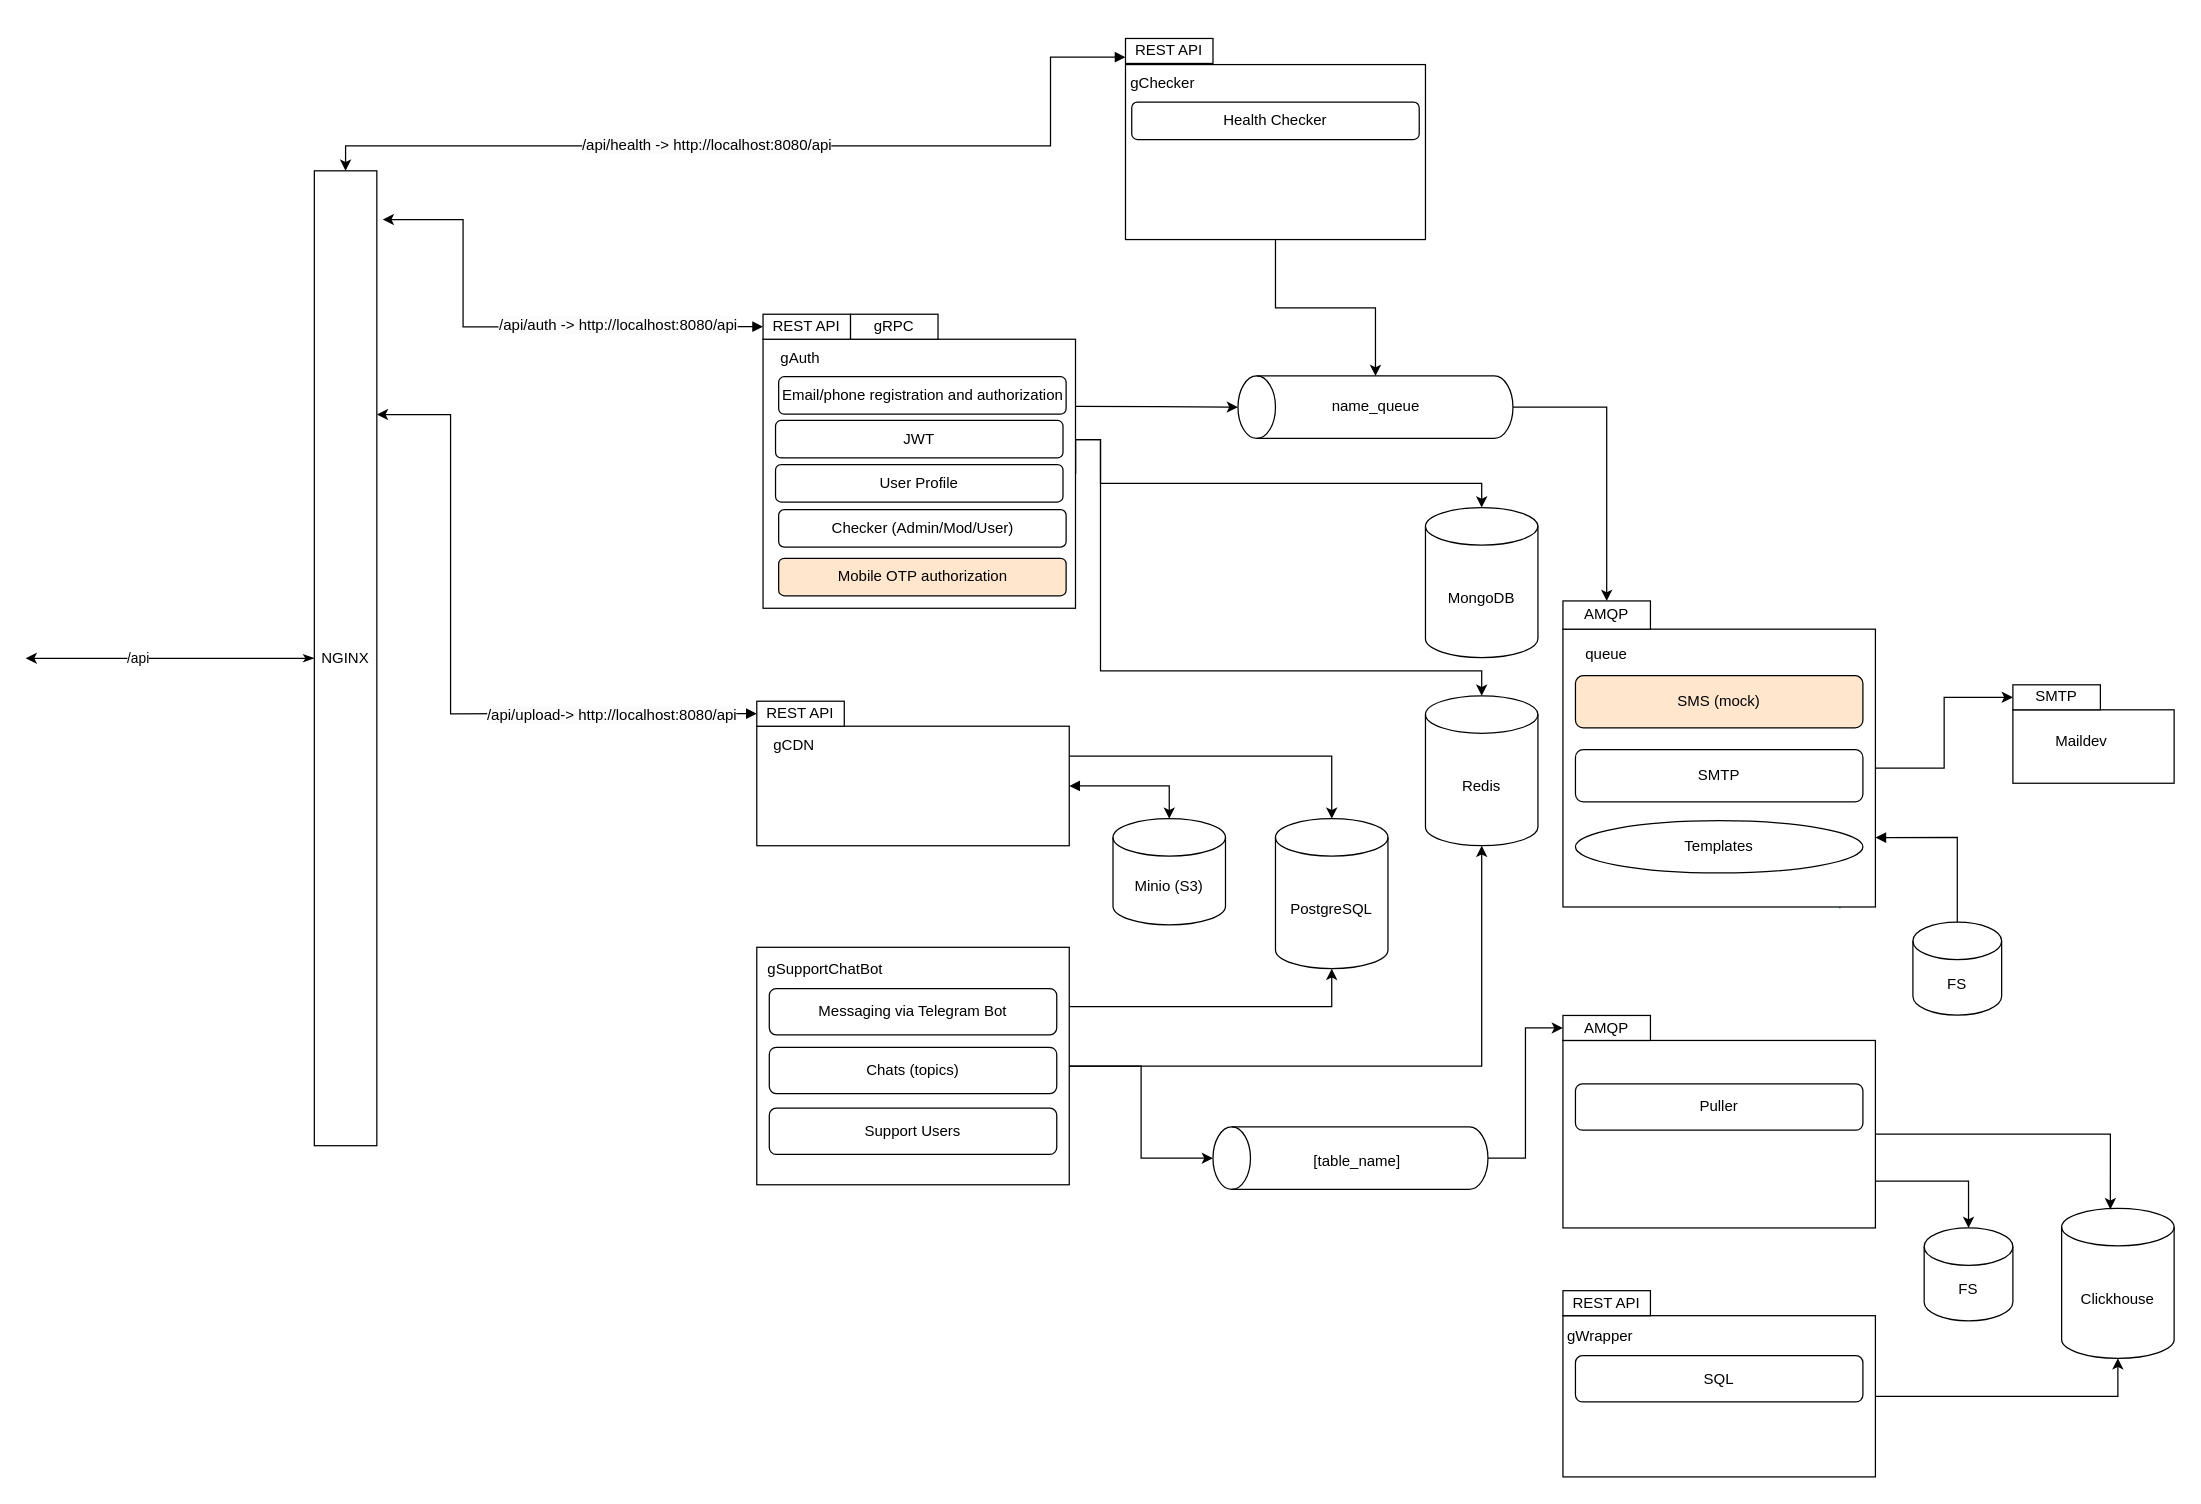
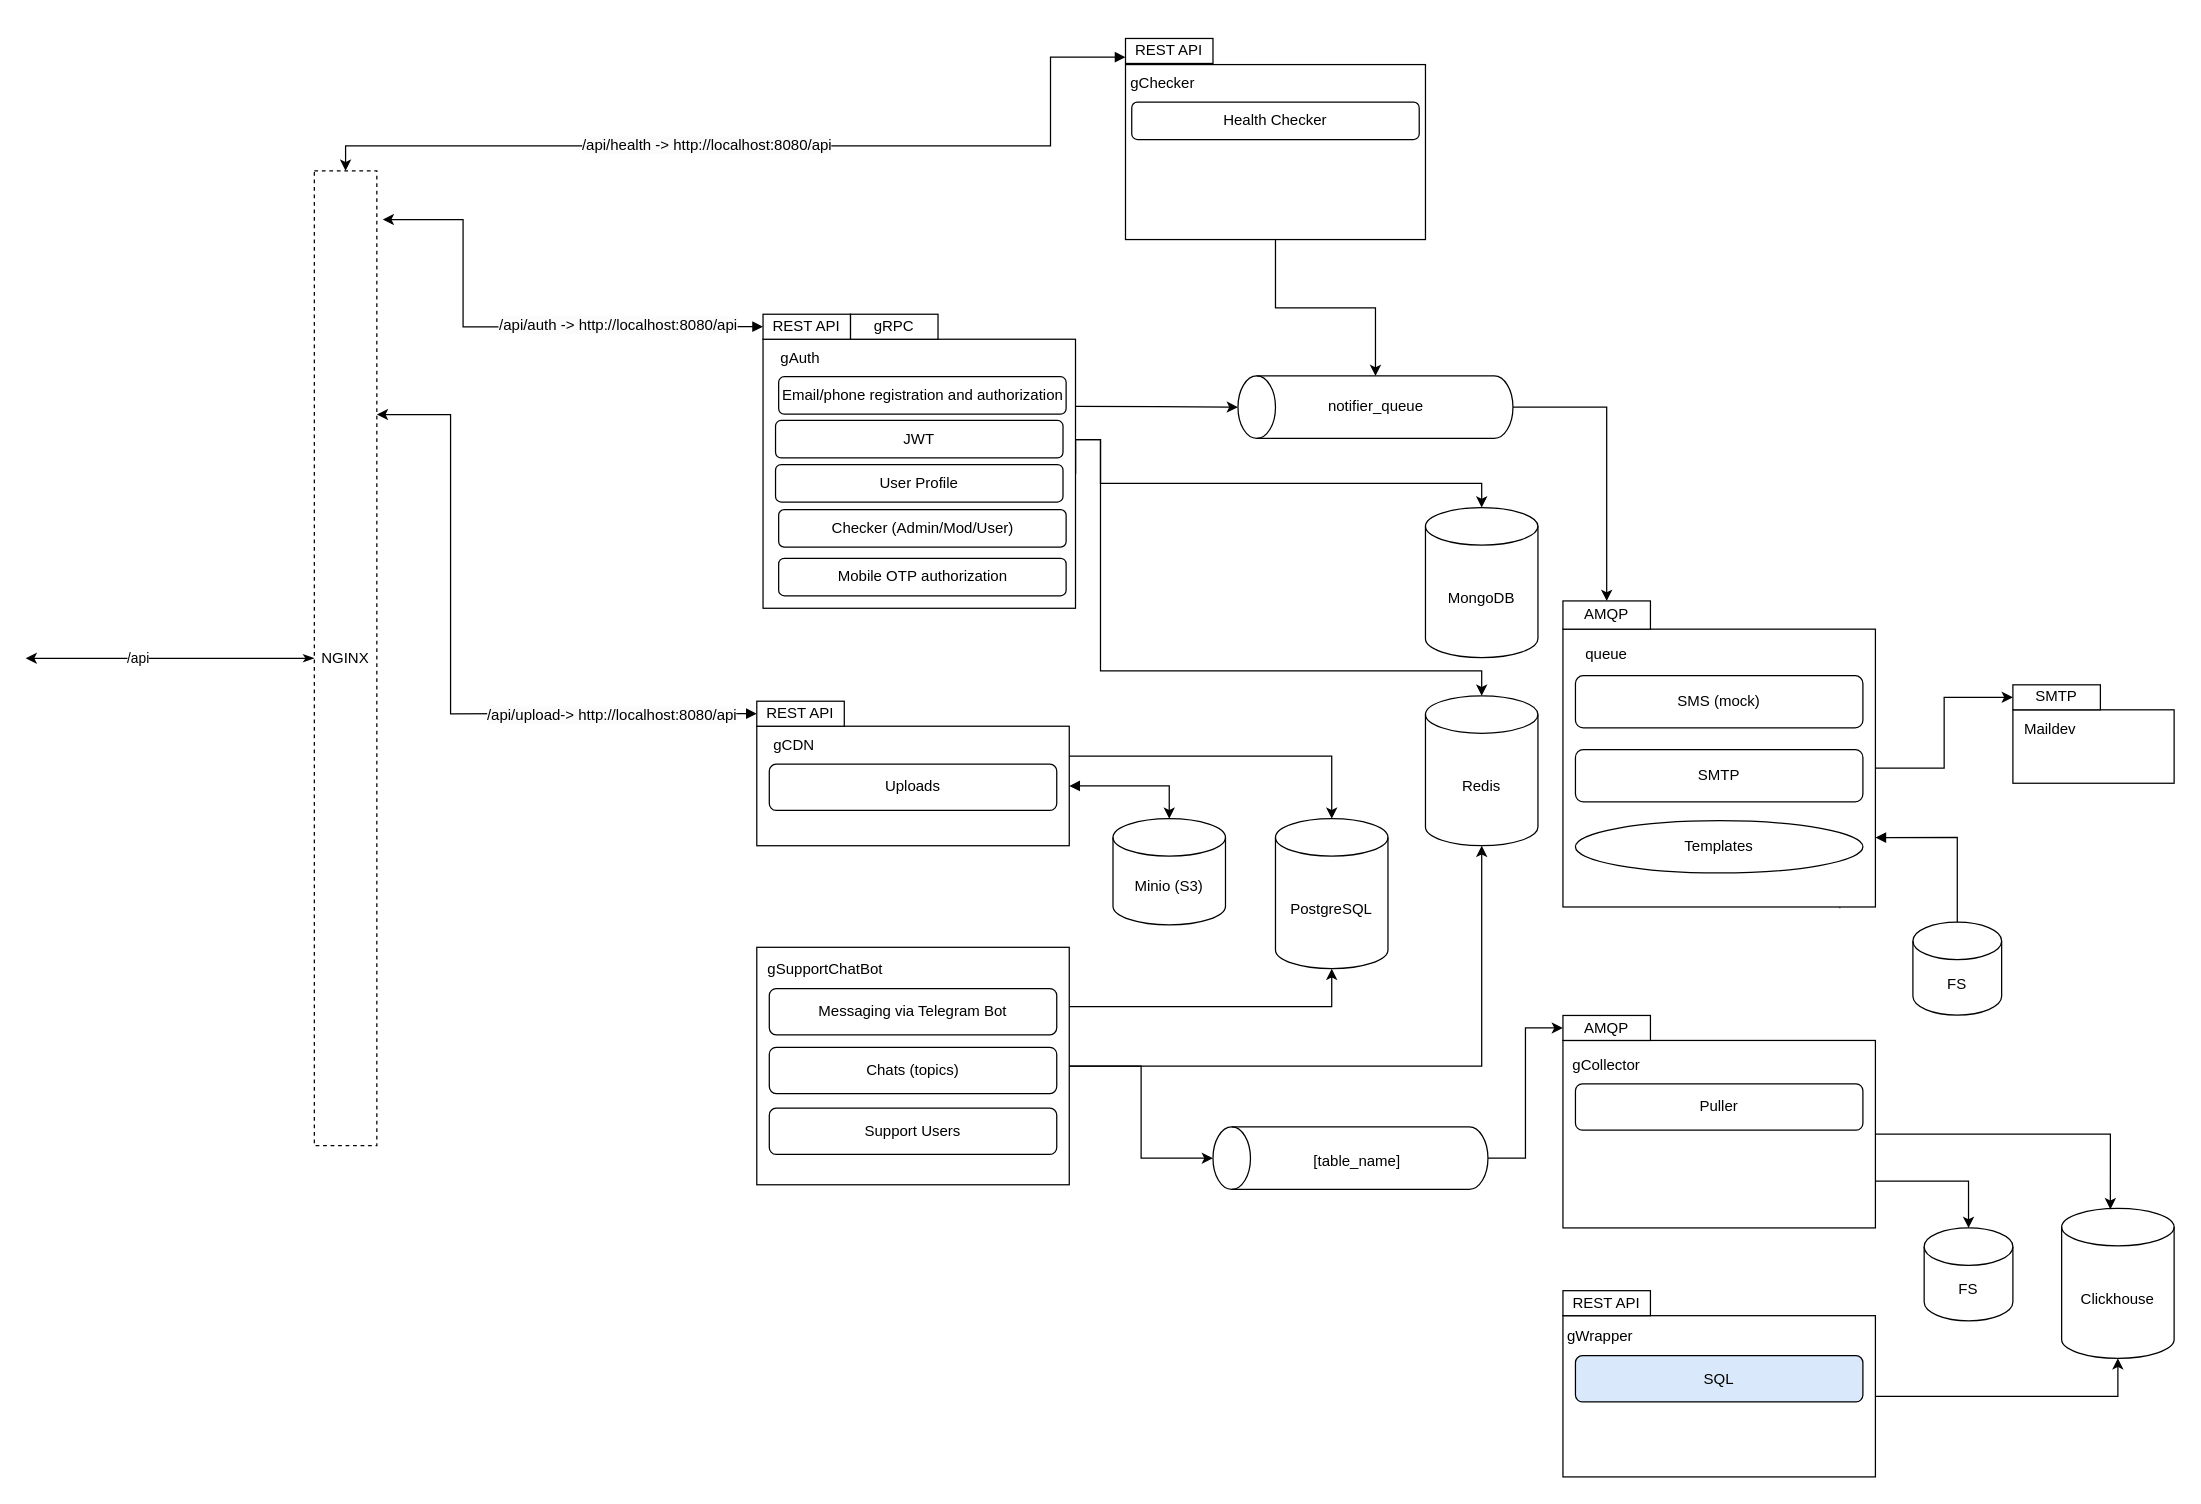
node "name_queue": label "name_queue" -> "notifier_queue"
node "Mobile OTP authorization": fillcolor #ffe6cc -> #ffffff
node "NGINX": style solid -> dashed
node "SMS (mock)": fillcolor #ffe6cc -> #ffffff
node "Maildev": moved (2082, 742) -> (2051, 729)
node "Uploads": added
node "gCollector": added
node "SQL": fillcolor #ffffff -> #dae8fc
